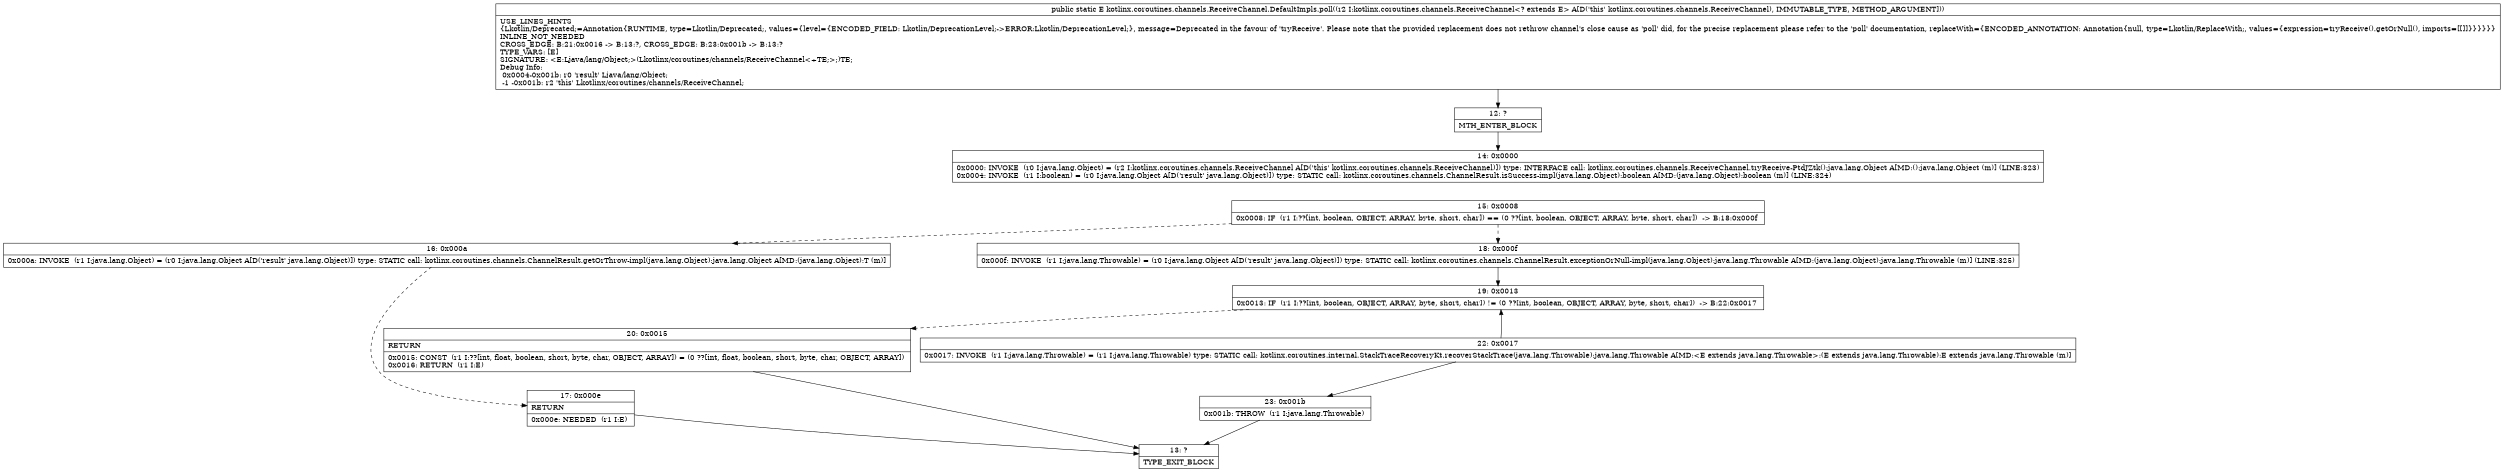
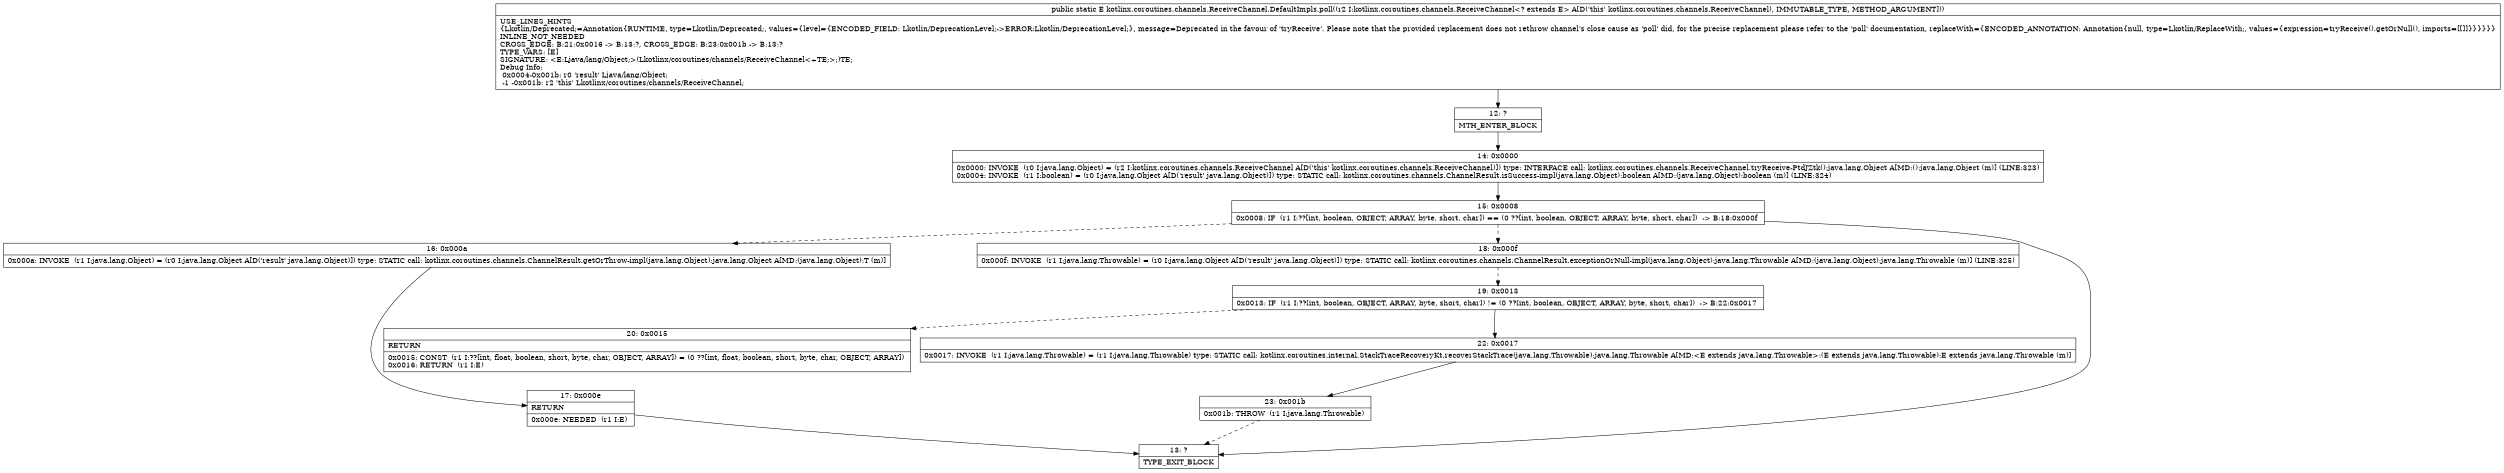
edge "14: 0x0000" -> "15: 0x0008": added
edge "18: 0x000f" -> "19: 0x0013": style solid -> dashed
edge "22: 0x0017" -> "19: 0x0013": reversed
edge "16: 0x000a" -> "17: 0x000e": style dashed -> solid
edge "20: 0x0015" -> "13: ?": now "15: 0x0008" -> "13: ?"
edge "23: 0x001b" -> "13: ?": style solid -> dashed
